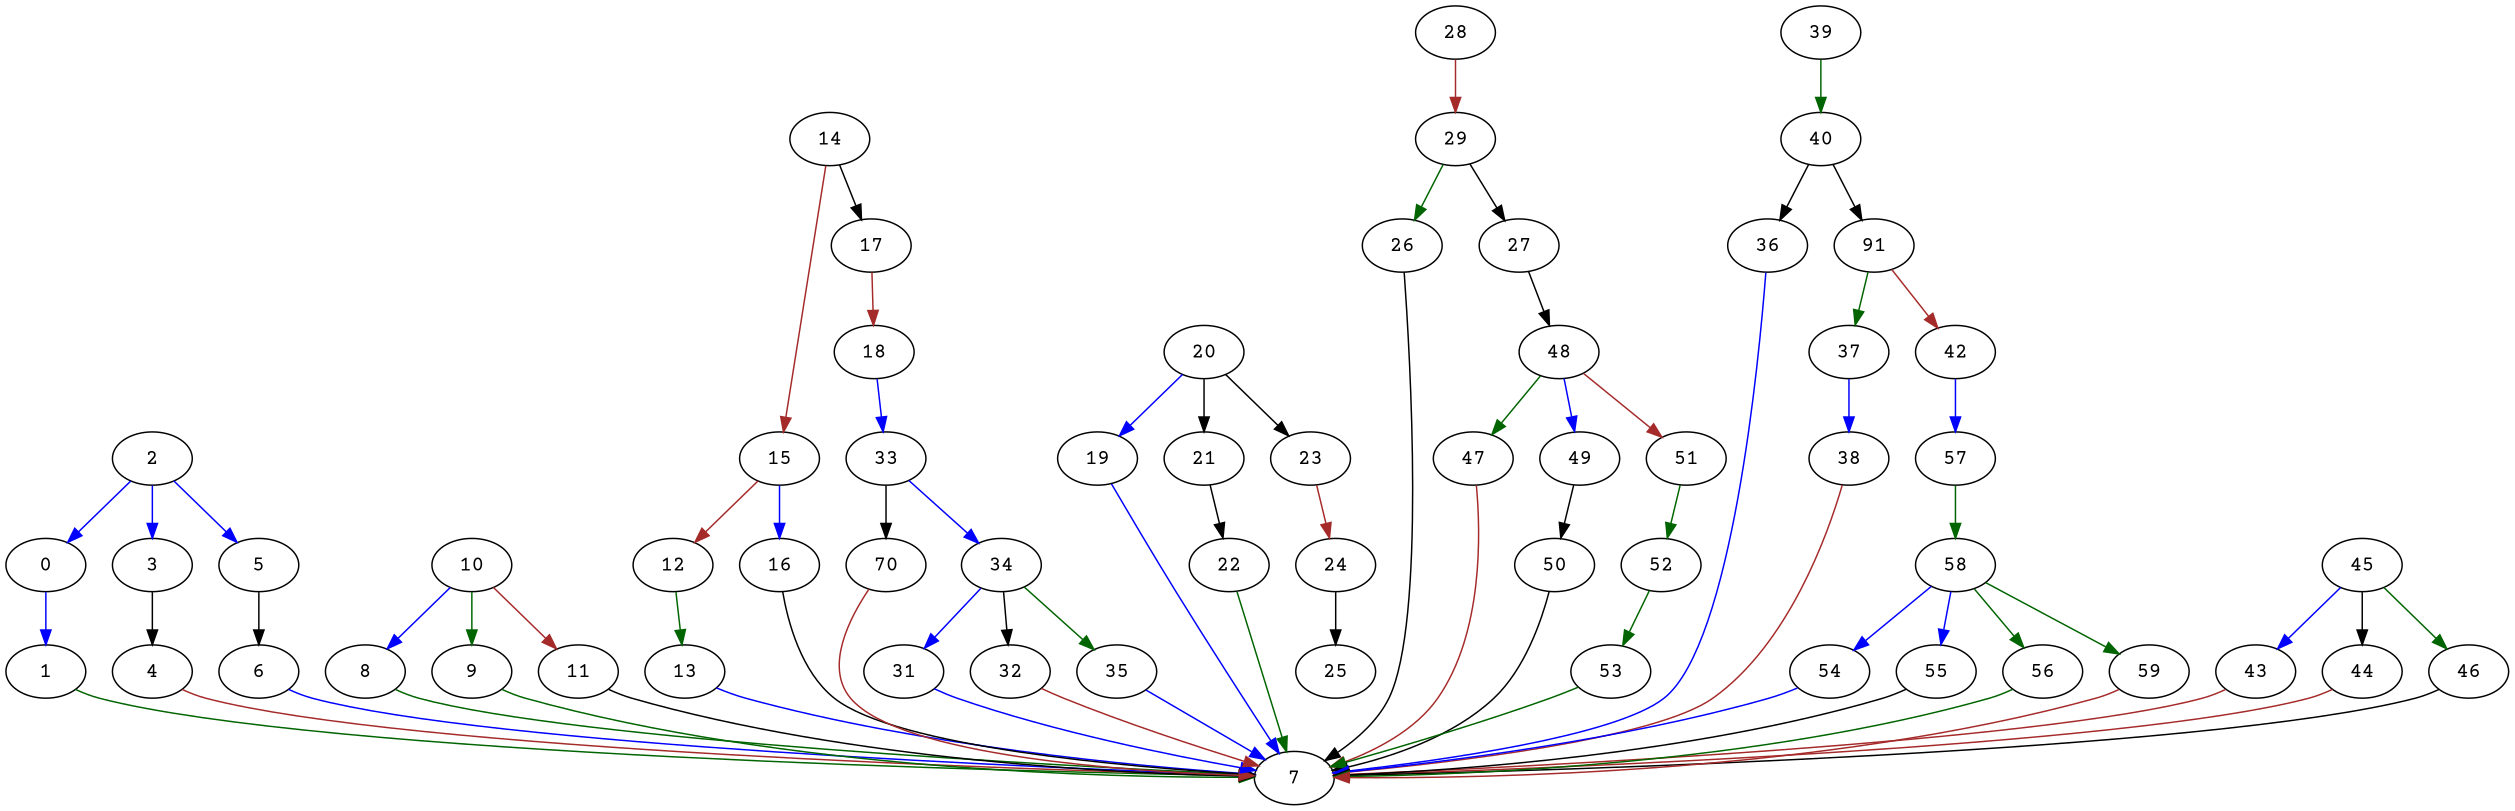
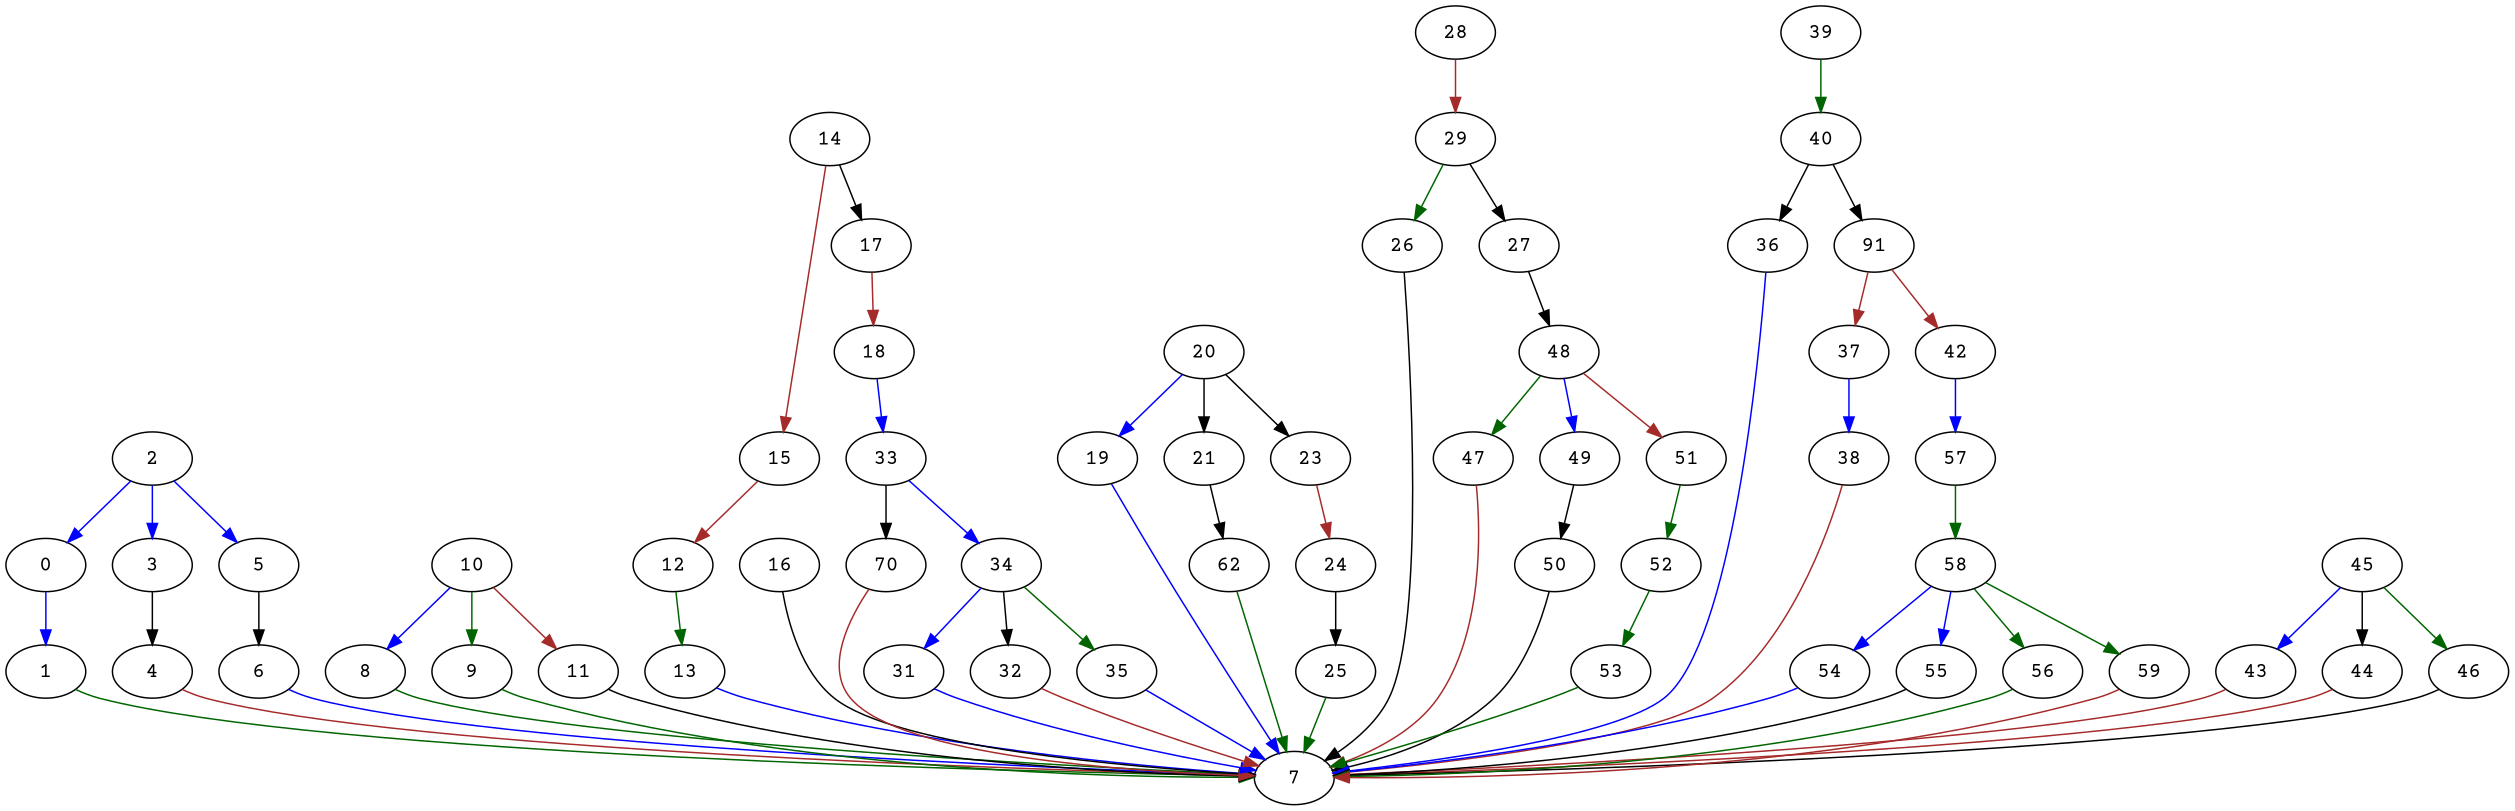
edge "91" -> "37": color darkgreen -> brown
edge "15" -> "16": removed
node "22": label "22" -> "62"
edge "25" -> "7": added
